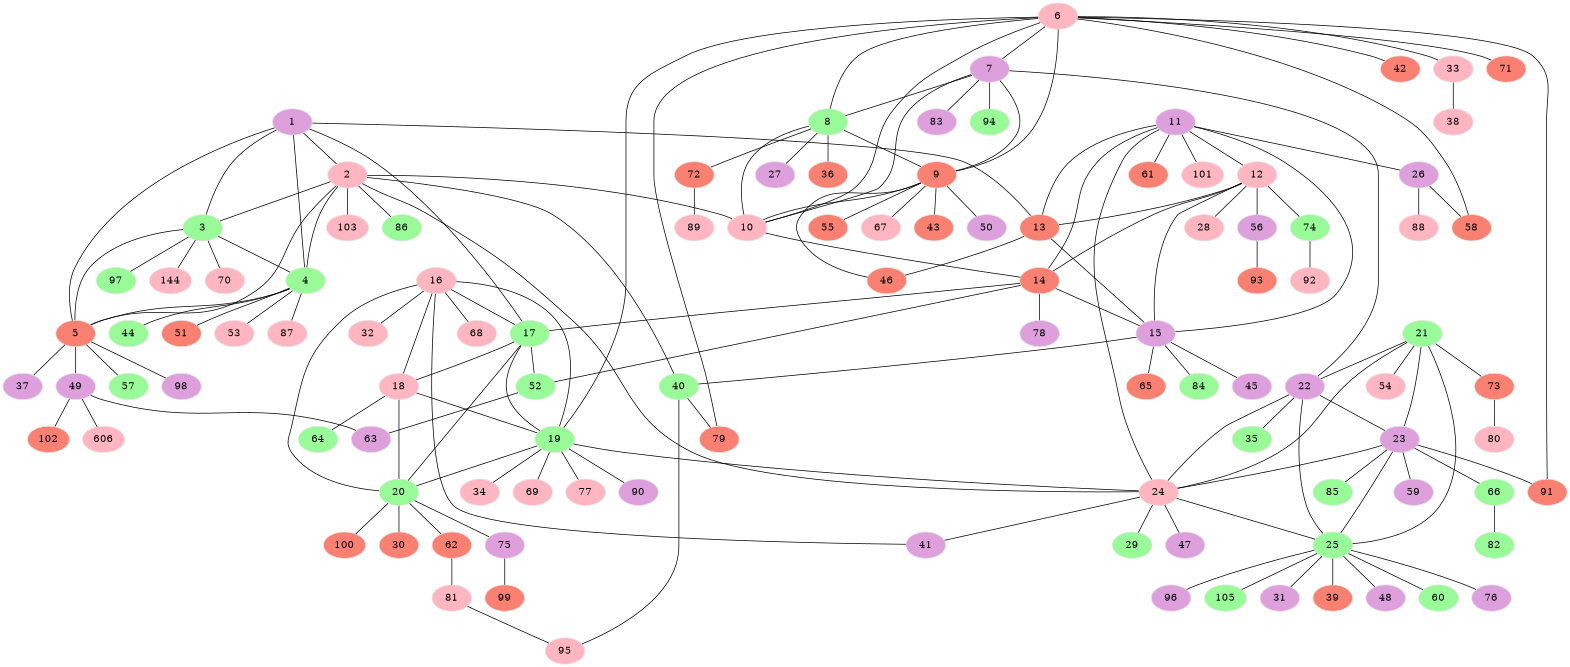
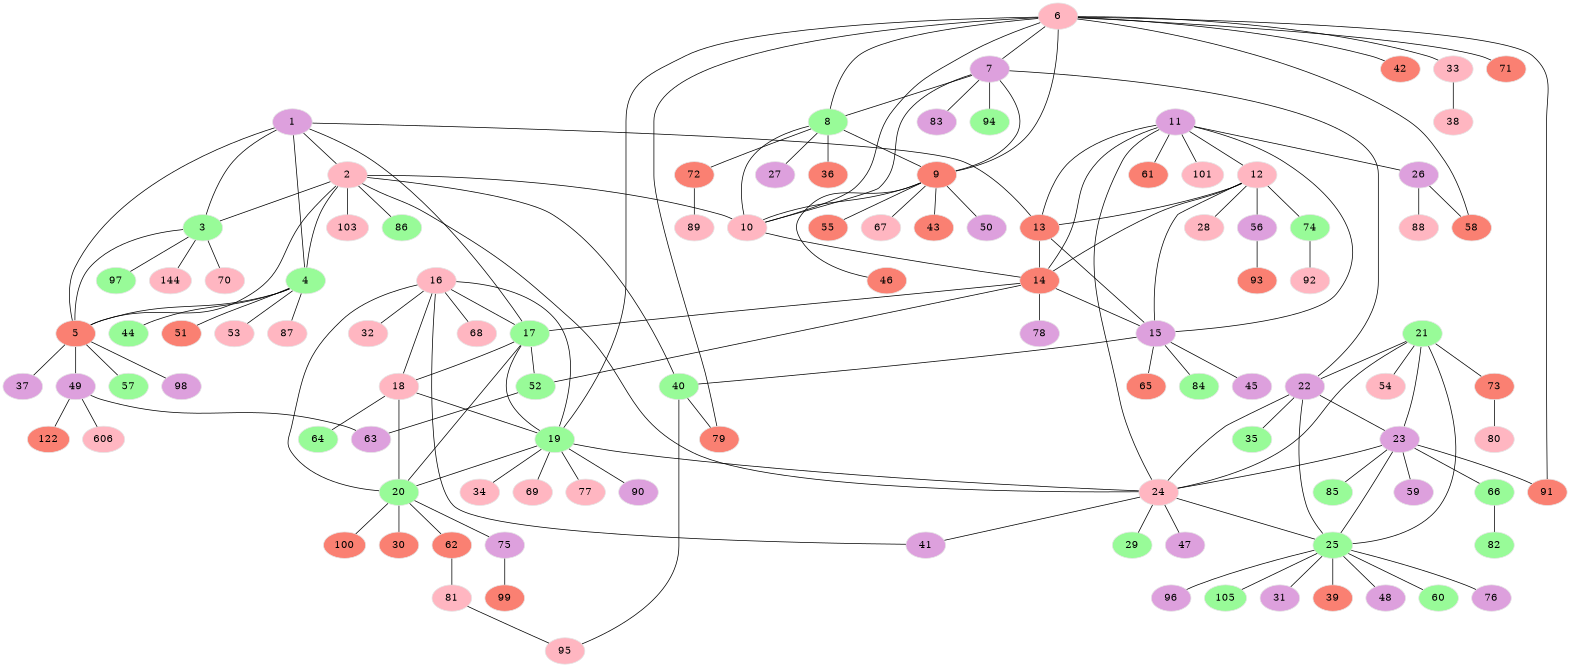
edge "3" -- "4": removed
edge "13" -- "46": now "13" -- "14"
node "102": label "102" -> "122"
